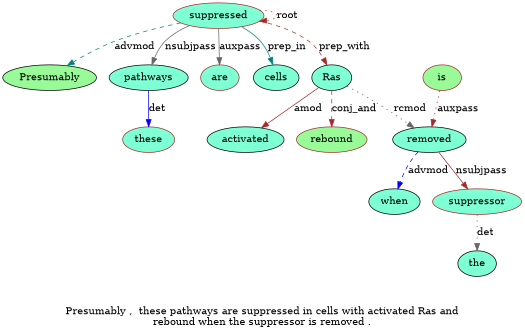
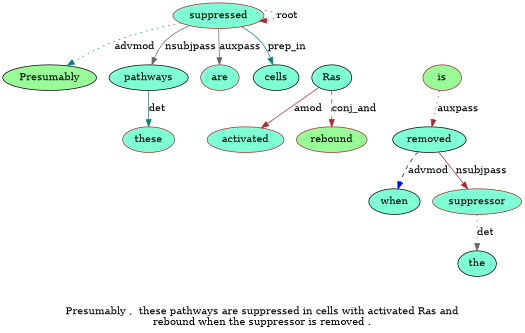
edge "suppressed" -> "Ras": removed, label "prep_with"
edge "suppressed" -> "Presumably": style dashed -> dotted
edge "Ras" -> "removed": removed, label "rcmod"
edge "pathways" -> "these": color blue -> teal
node "activated": color black -> brown
